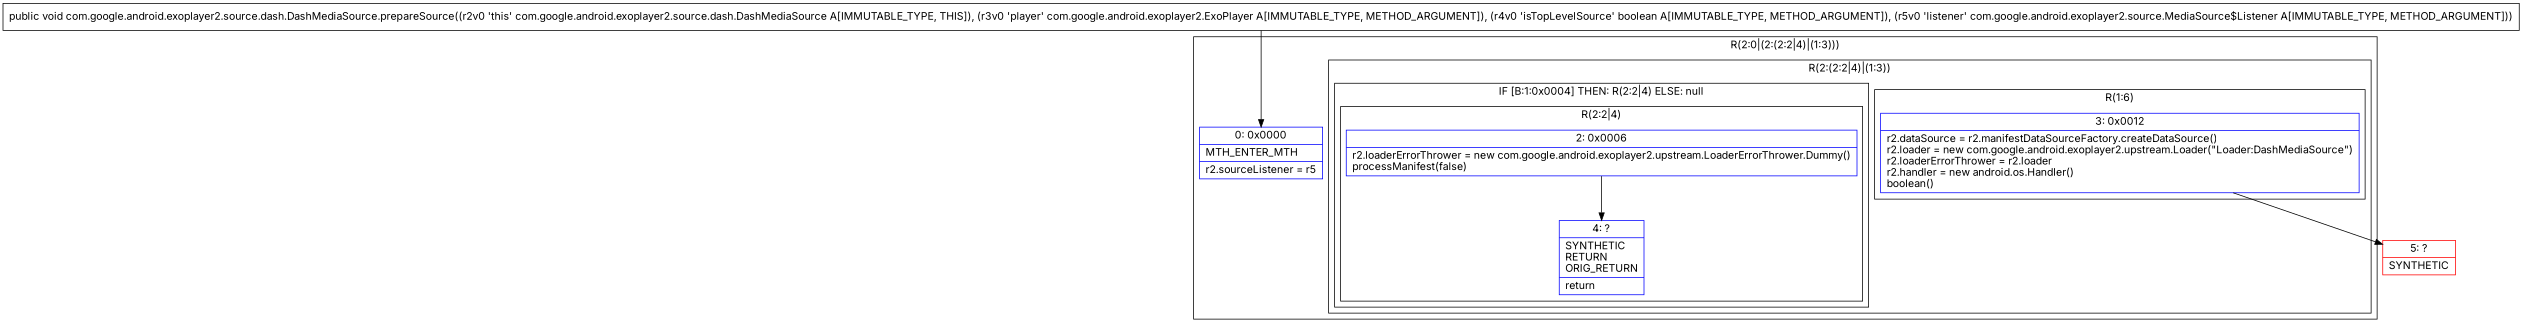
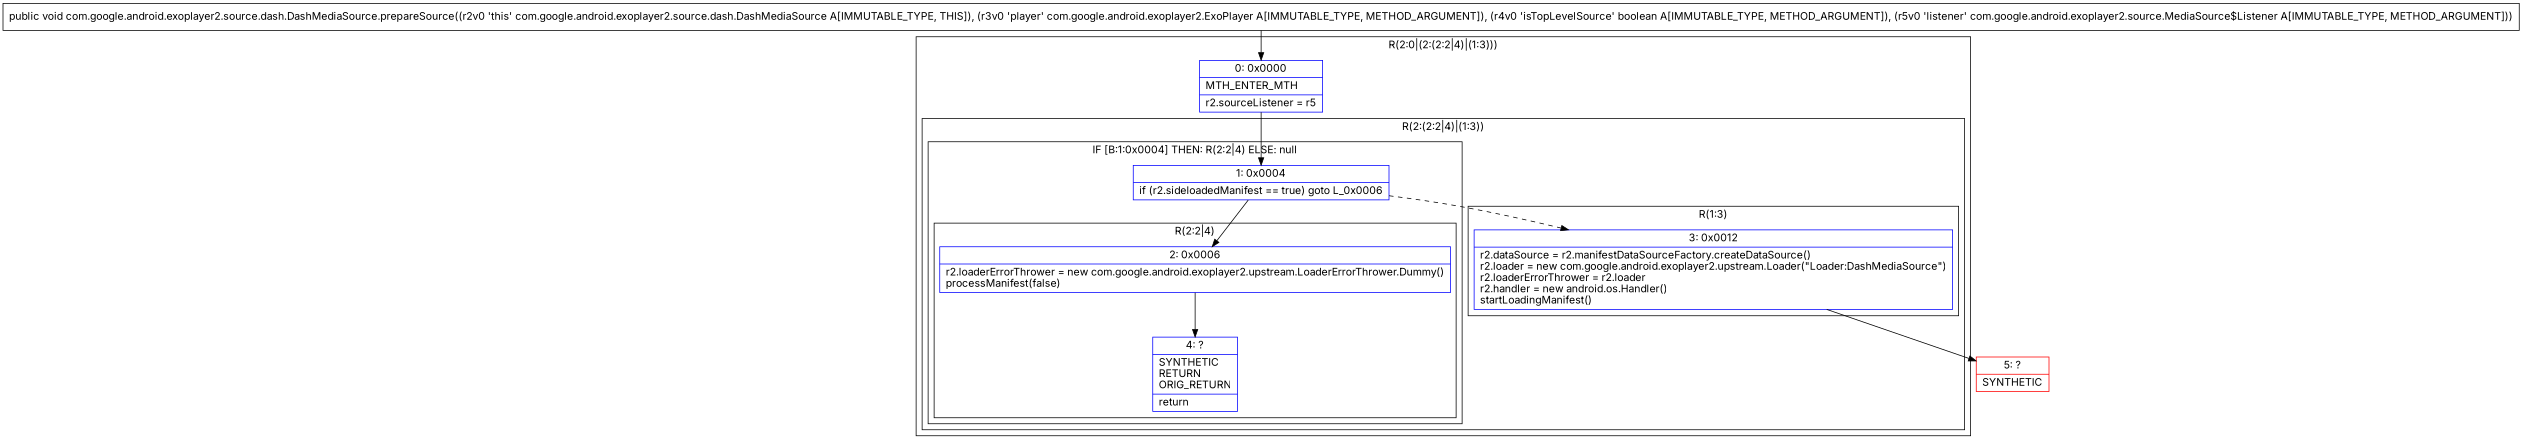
cluster "R(1:6)": label "R(1:6)" -> "R(1:3)"
node "1: 0x0004": added
node "3: 0x0012": text "boolean()" -> "startLoadingManifest()"
